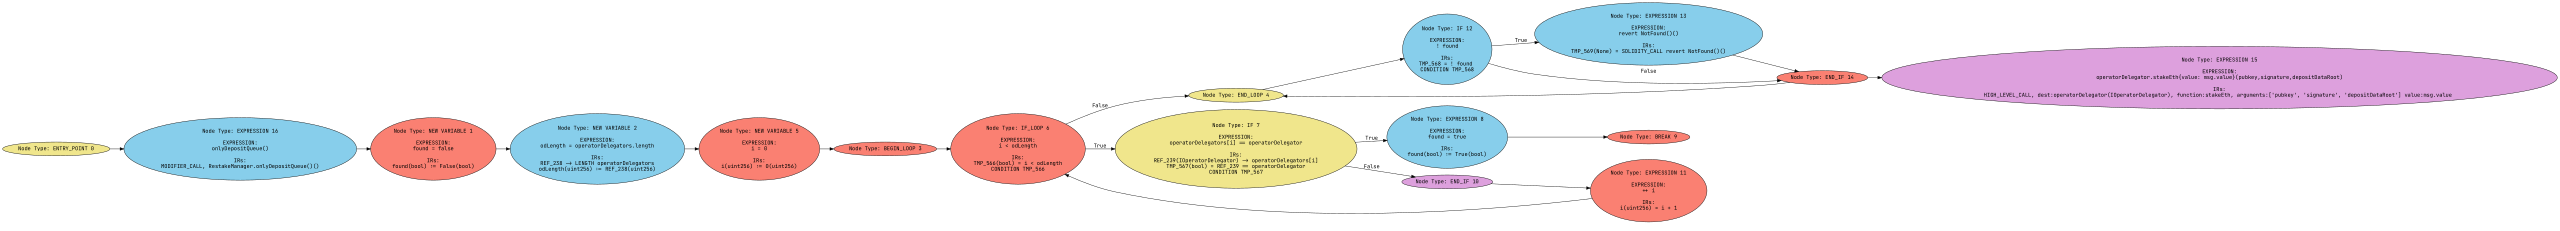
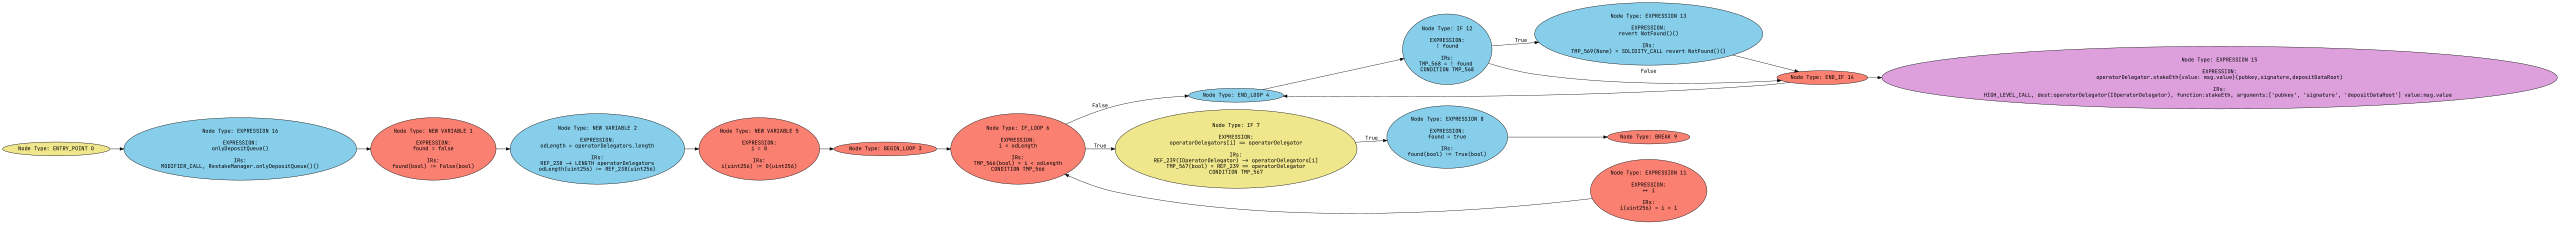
node "Node Type: END_LOOP 4": fillcolor khaki -> skyblue
node "Node Type: END_IF 10": removed
